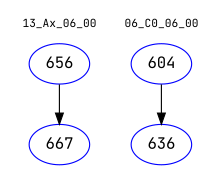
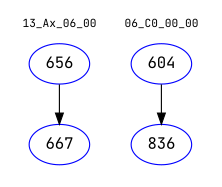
cluster "06_C0_06_00": label "06_C0_06_00" -> "06_C0_00_00"
node "636": label "636" -> "836"
